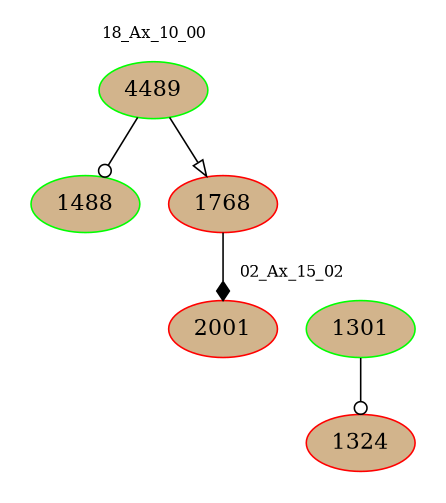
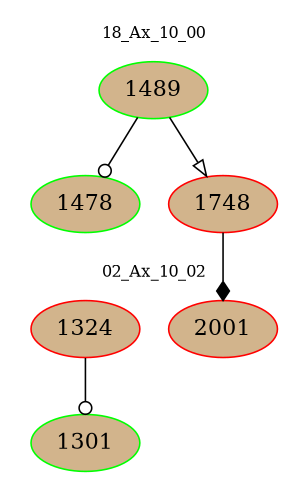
node "4489": label "4489" -> "1489"
node "1488": label "1488" -> "1478"
node "1768": label "1768" -> "1748"
cluster "02_Ax_15_02": label "02_Ax_15_02" -> "02_Ax_10_02"
edge "1301" -> "1324": reversed
